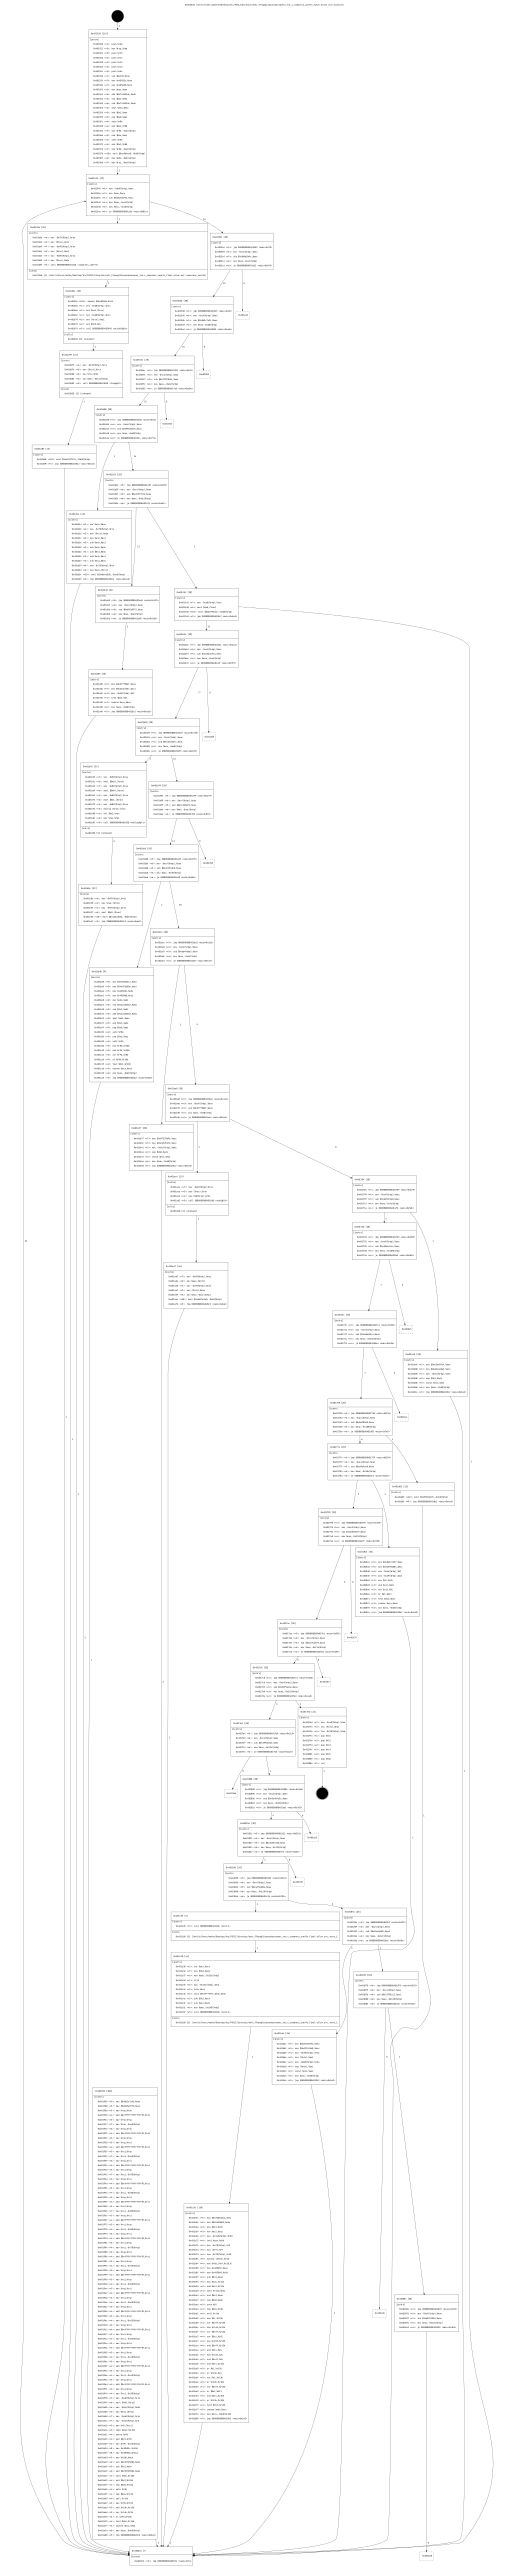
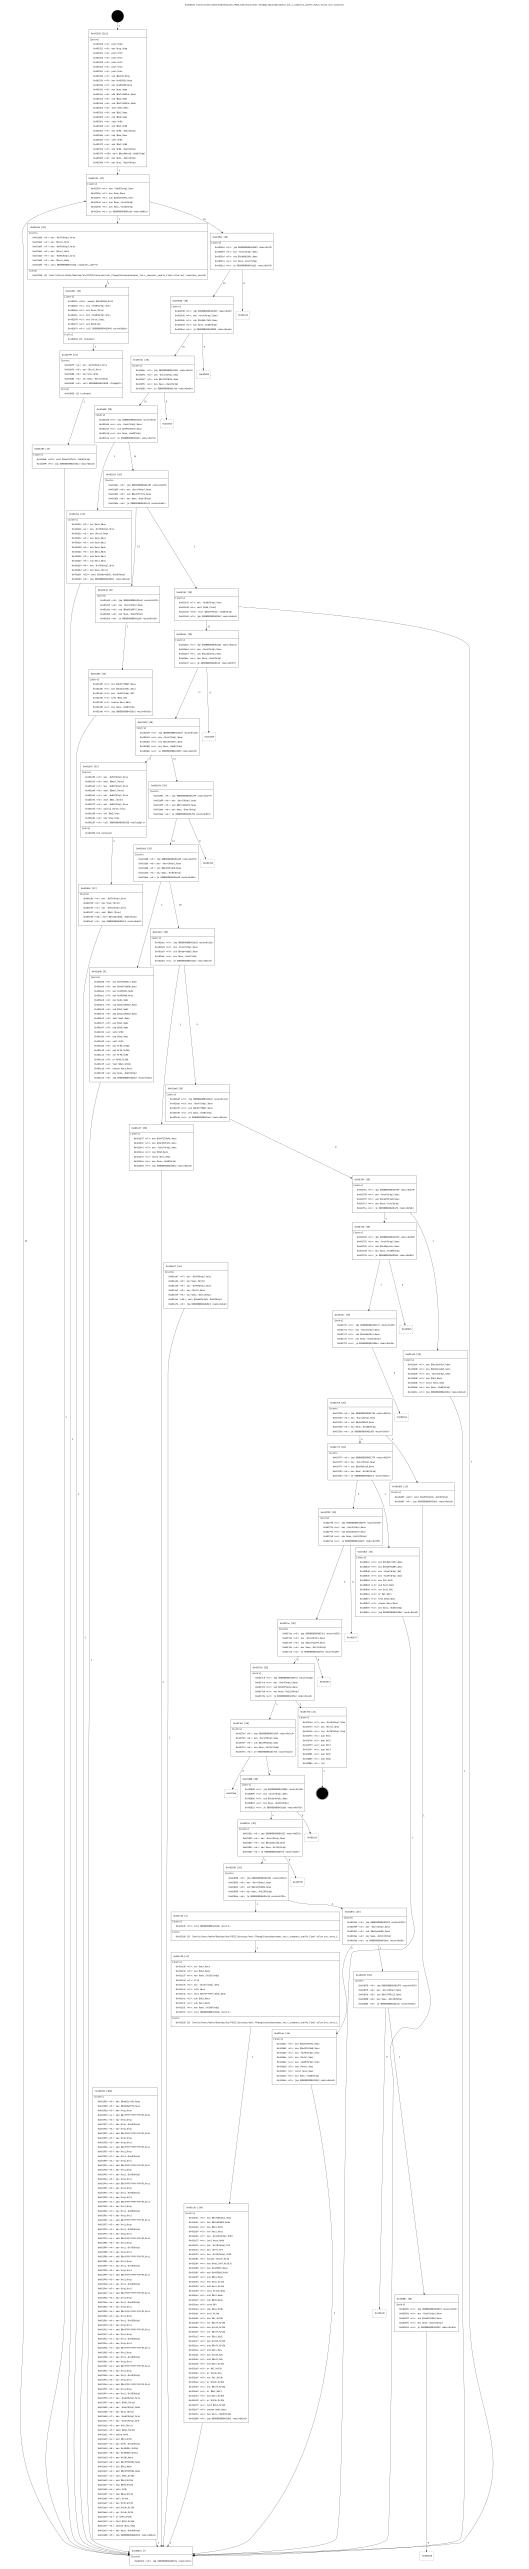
node "0x401ac4 [19]": removed
edge "0x40173c [28]" -> "0x401758 [28]": removed, label "7"
